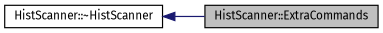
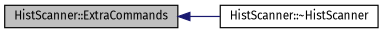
edge "HistScanner::ExtraCommands" -> "HistScanner::~HistScanner": reversed
